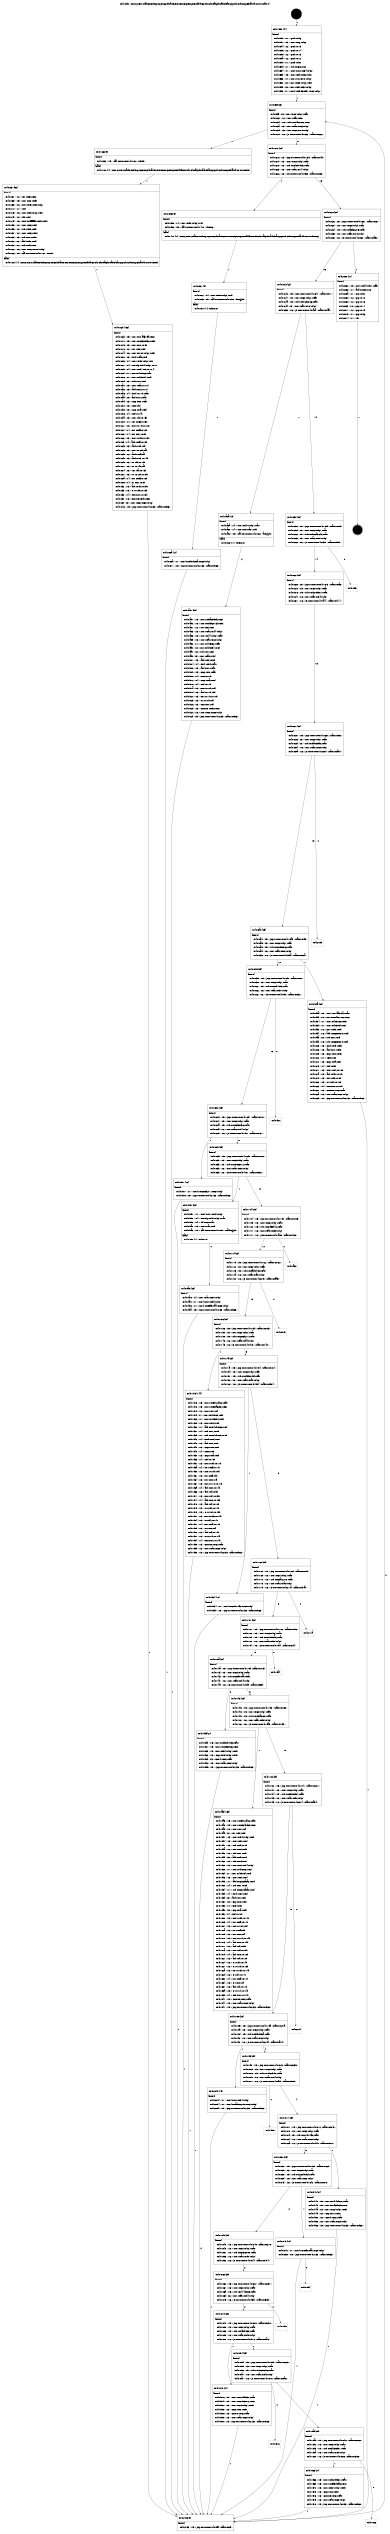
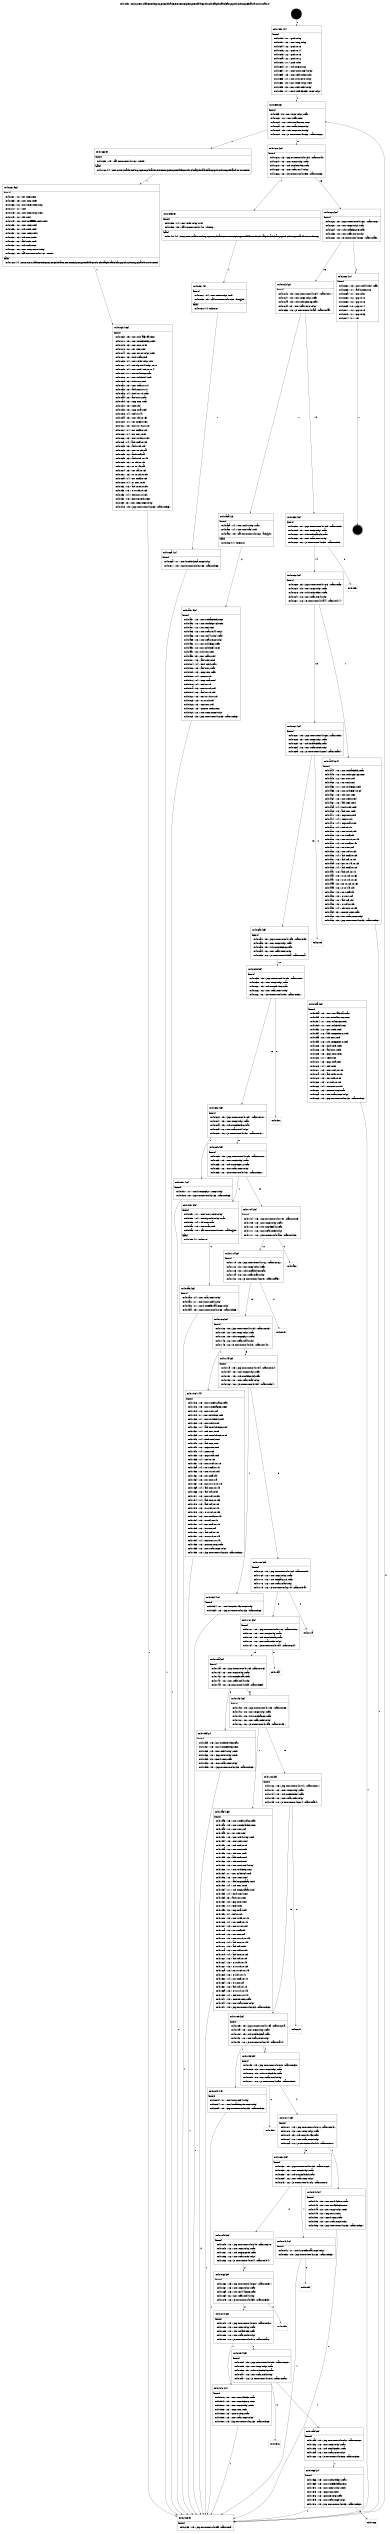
node "0x401a44 [134]": added
edge "0x4016a0 [25]" -> "0x401bda [88]": removed, label "1"
edge "0x401da3 [169]" -> "0x402133 [5]": added, label "1"
edge "0x4018ad [25]" -> "0x4018c6": now "0x401966 [27]" -> "0x4018c6"
